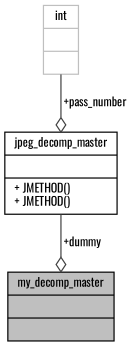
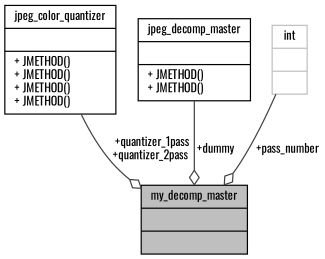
node "jpeg_color_quantizer": added
edge "int" -> "jpeg_decomp_master": now "int" -> "my_decomp_master"
